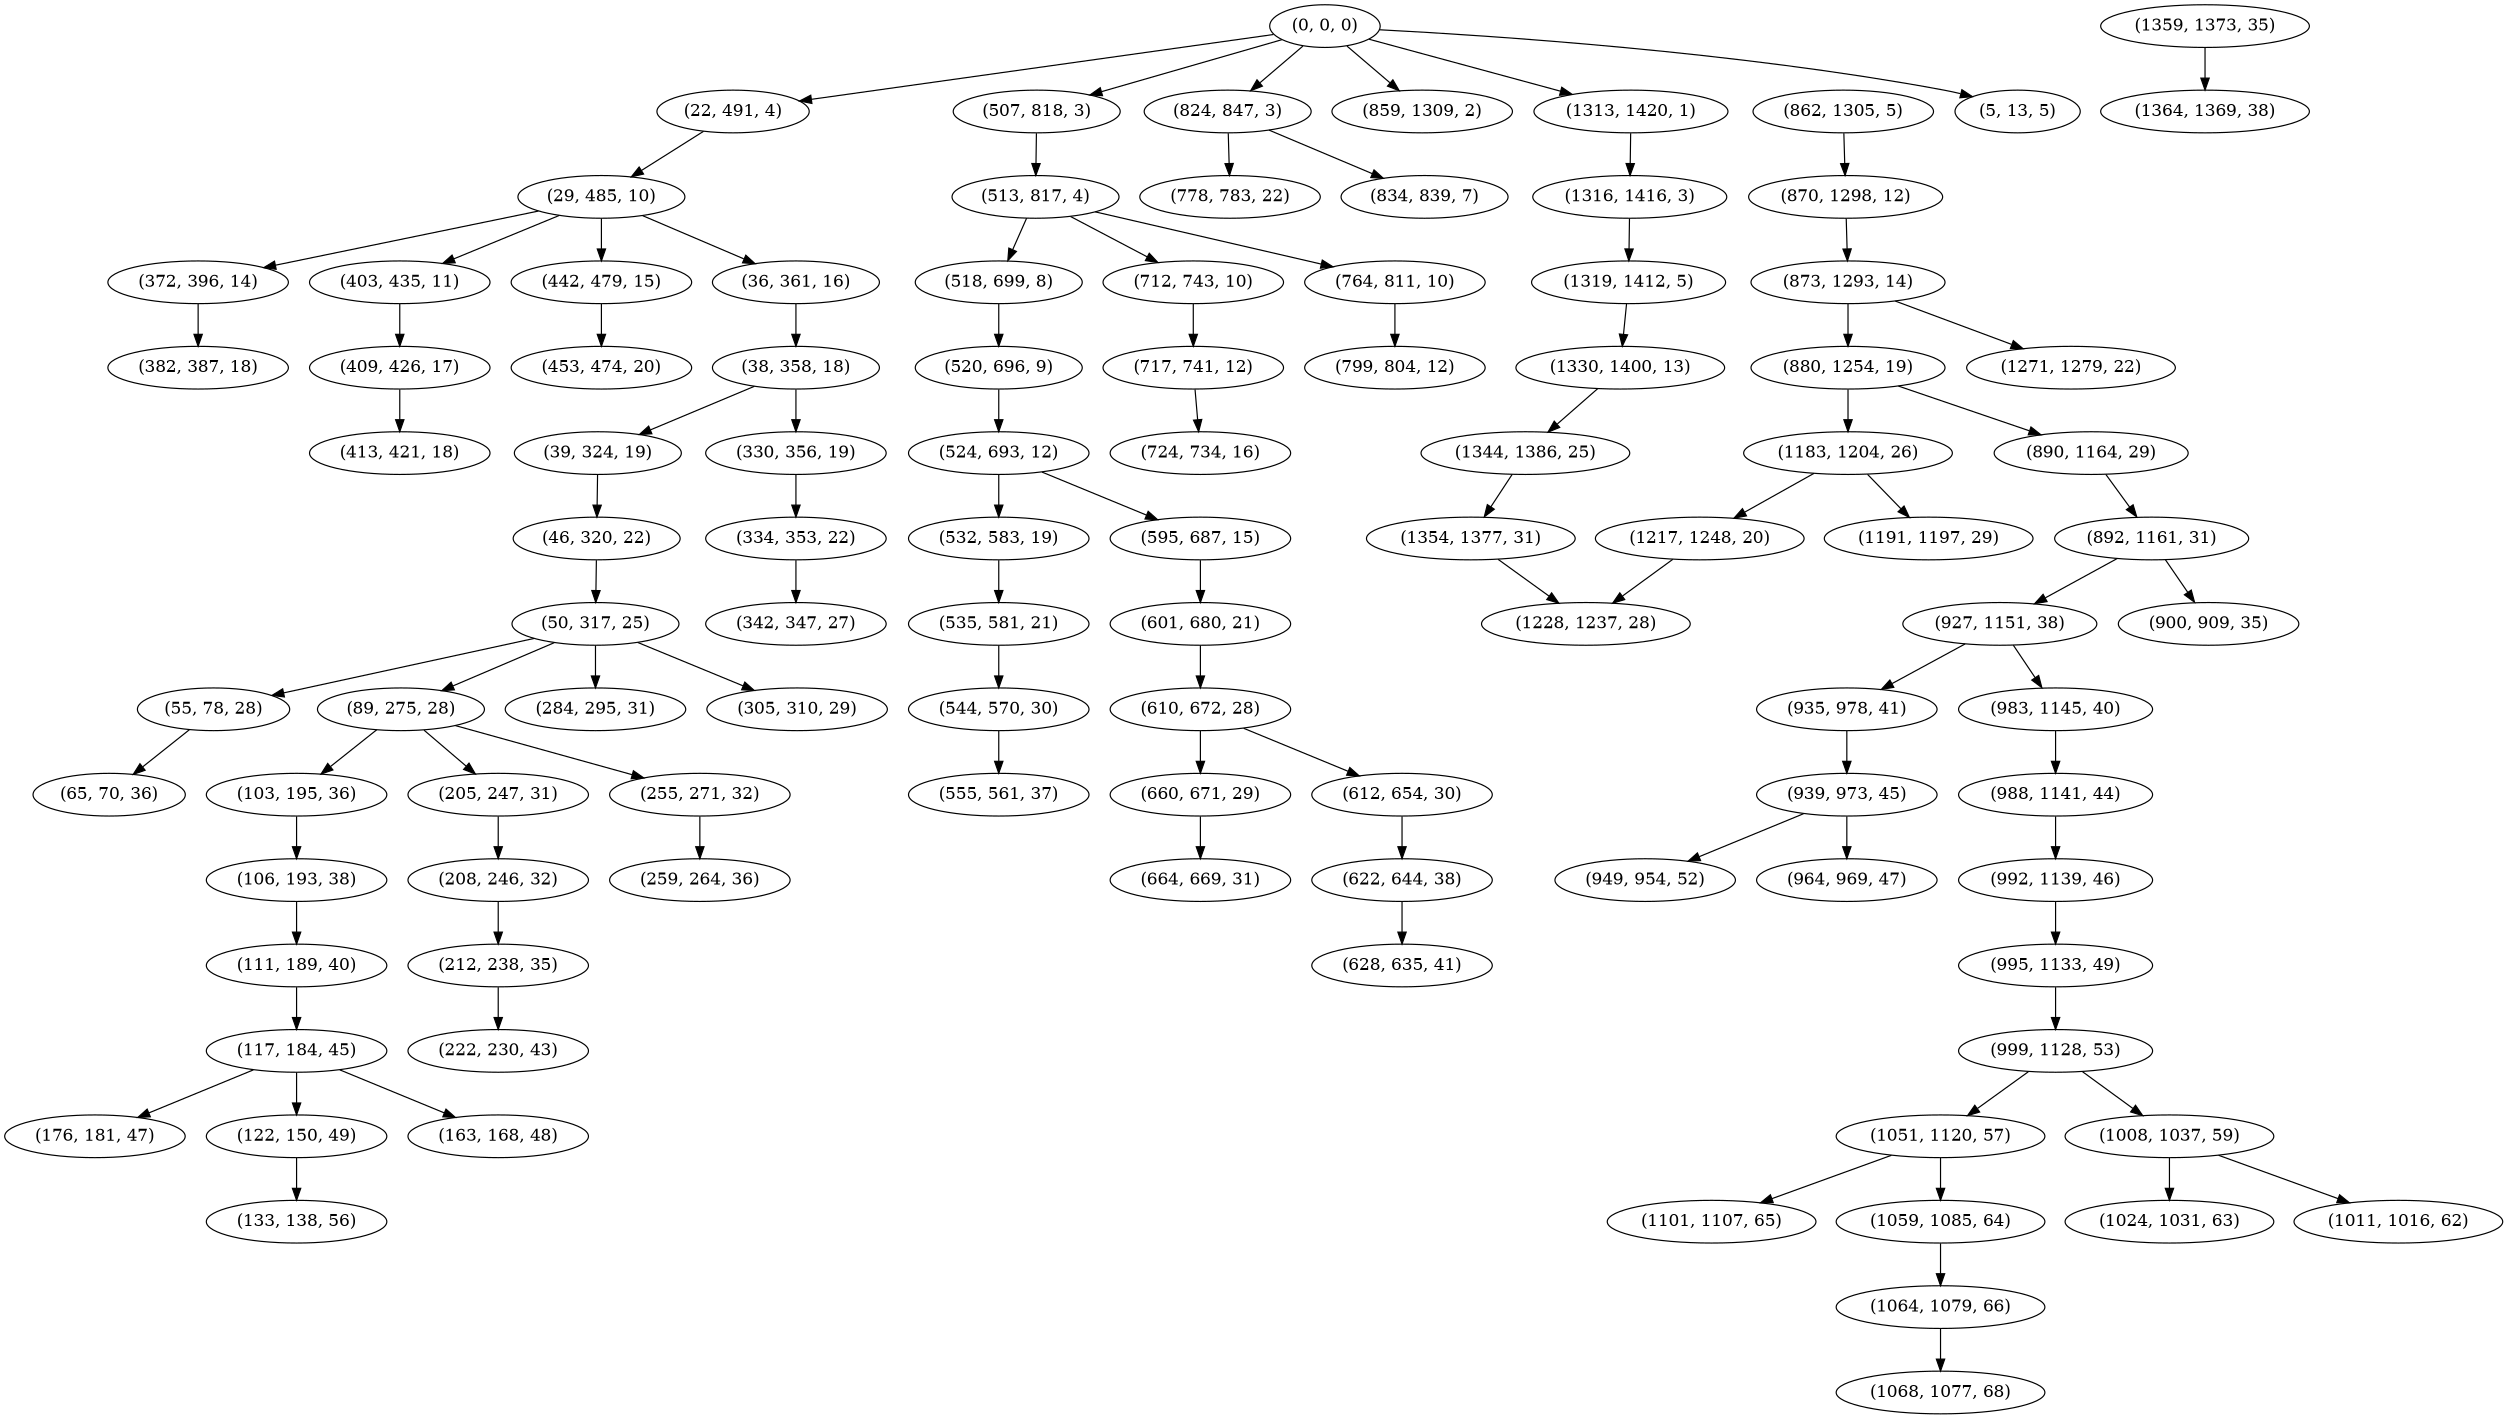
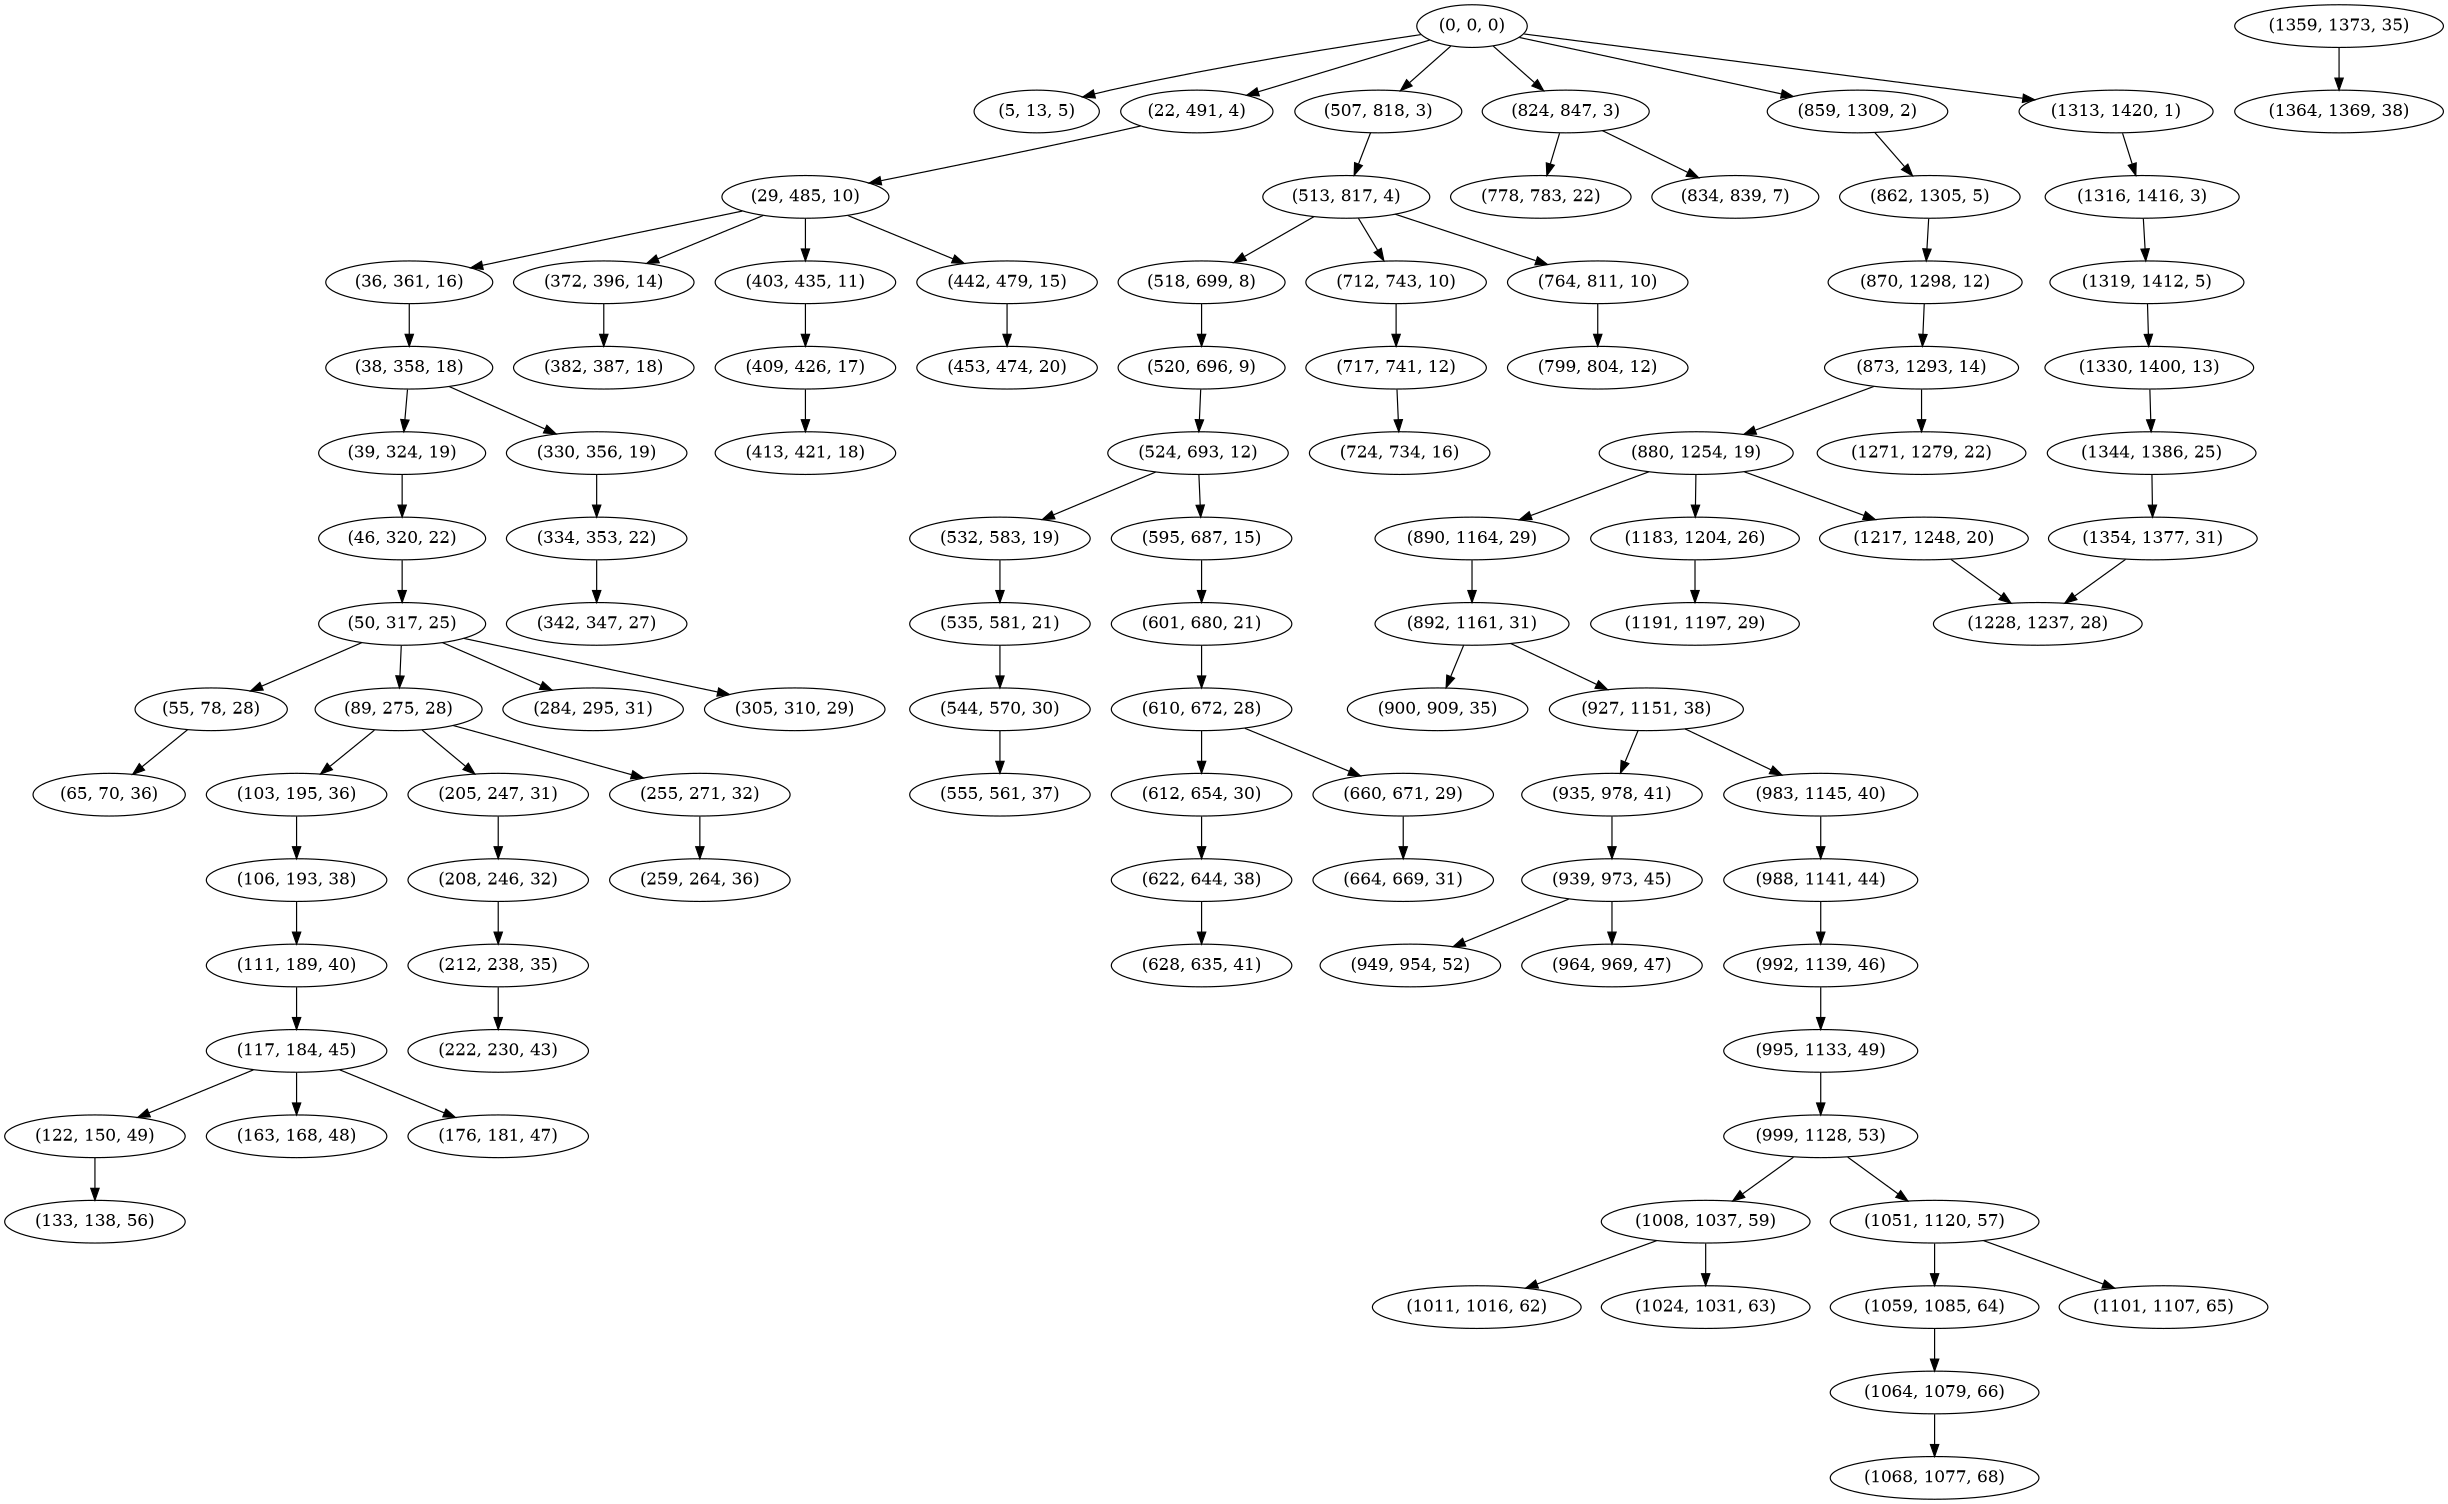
edge "(859, 1309, 2)" -> "(862, 1305, 5)": added
edge "(1183, 1204, 26)" -> "(1217, 1248, 20)": now "(880, 1254, 19)" -> "(1217, 1248, 20)"
